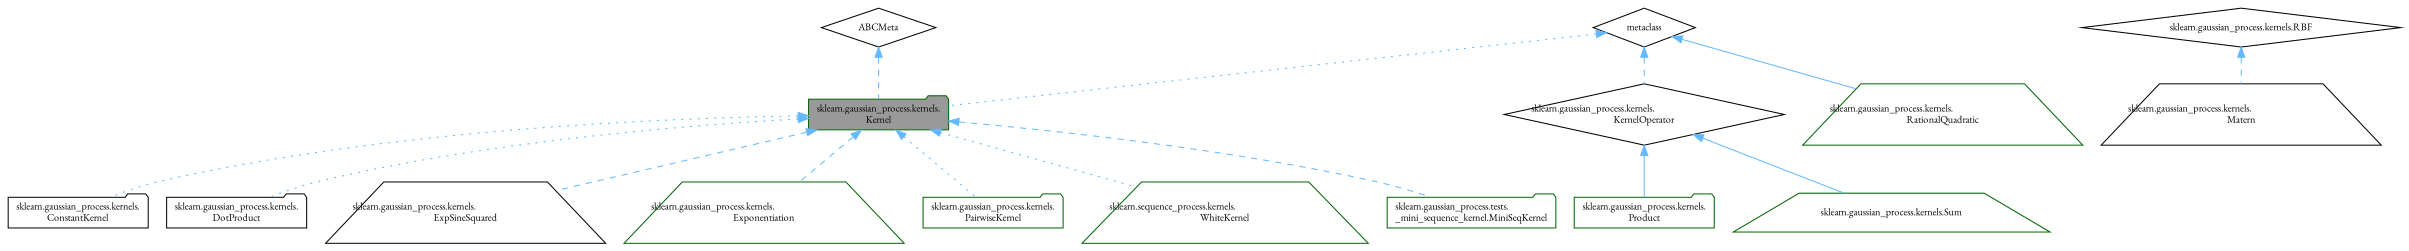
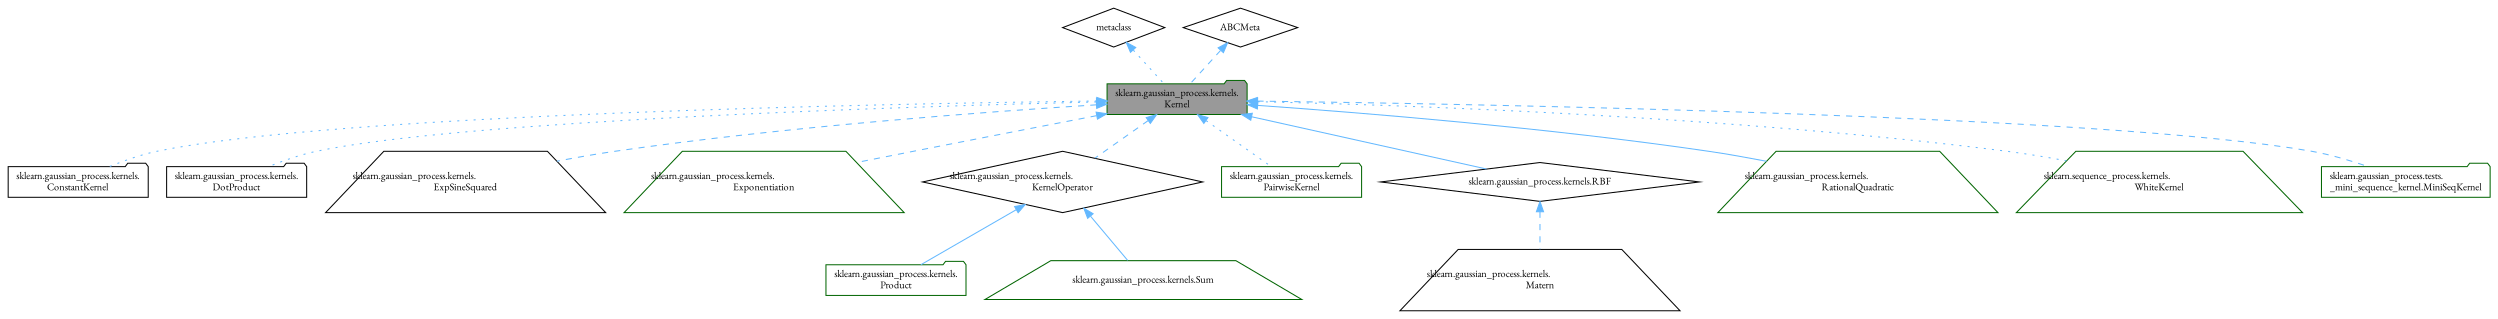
edge "sklearn.gaussian_process.kernels. RationalQuadratic" -> "metaclass": now "sklearn.gaussian_process.kernels. RationalQuadratic" -> "sklearn.gaussian_process.kernels. Kernel"
edge "sklearn.gaussian_process.kernels. KernelOperator" -> "metaclass": now "sklearn.gaussian_process.kernels. KernelOperator" -> "sklearn.gaussian_process.kernels. Kernel"
edge "sklearn.gaussian_process.kernels.RBF" -> "sklearn.gaussian_process.kernels. Kernel": added
